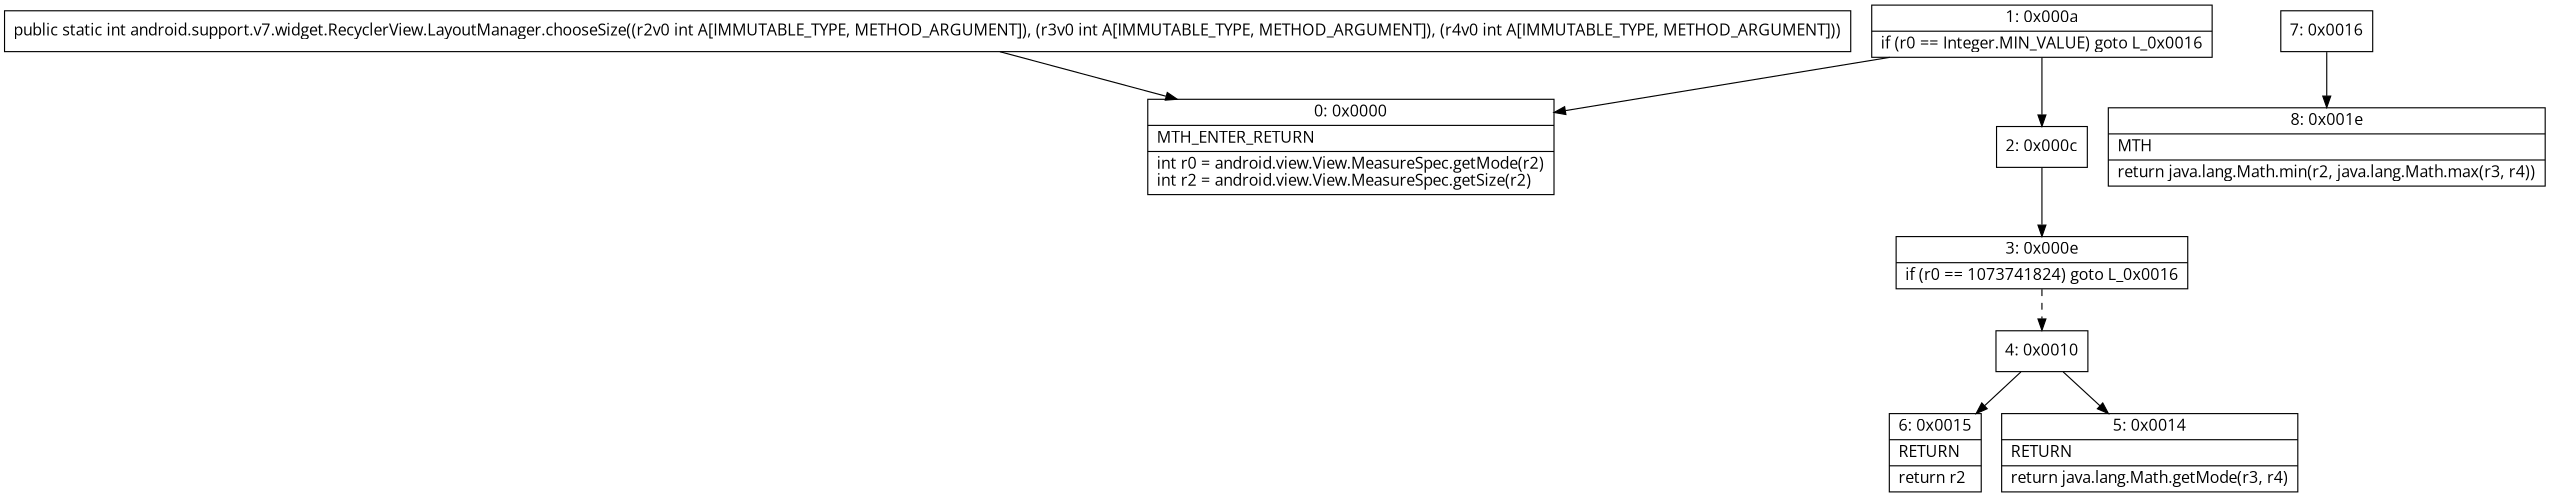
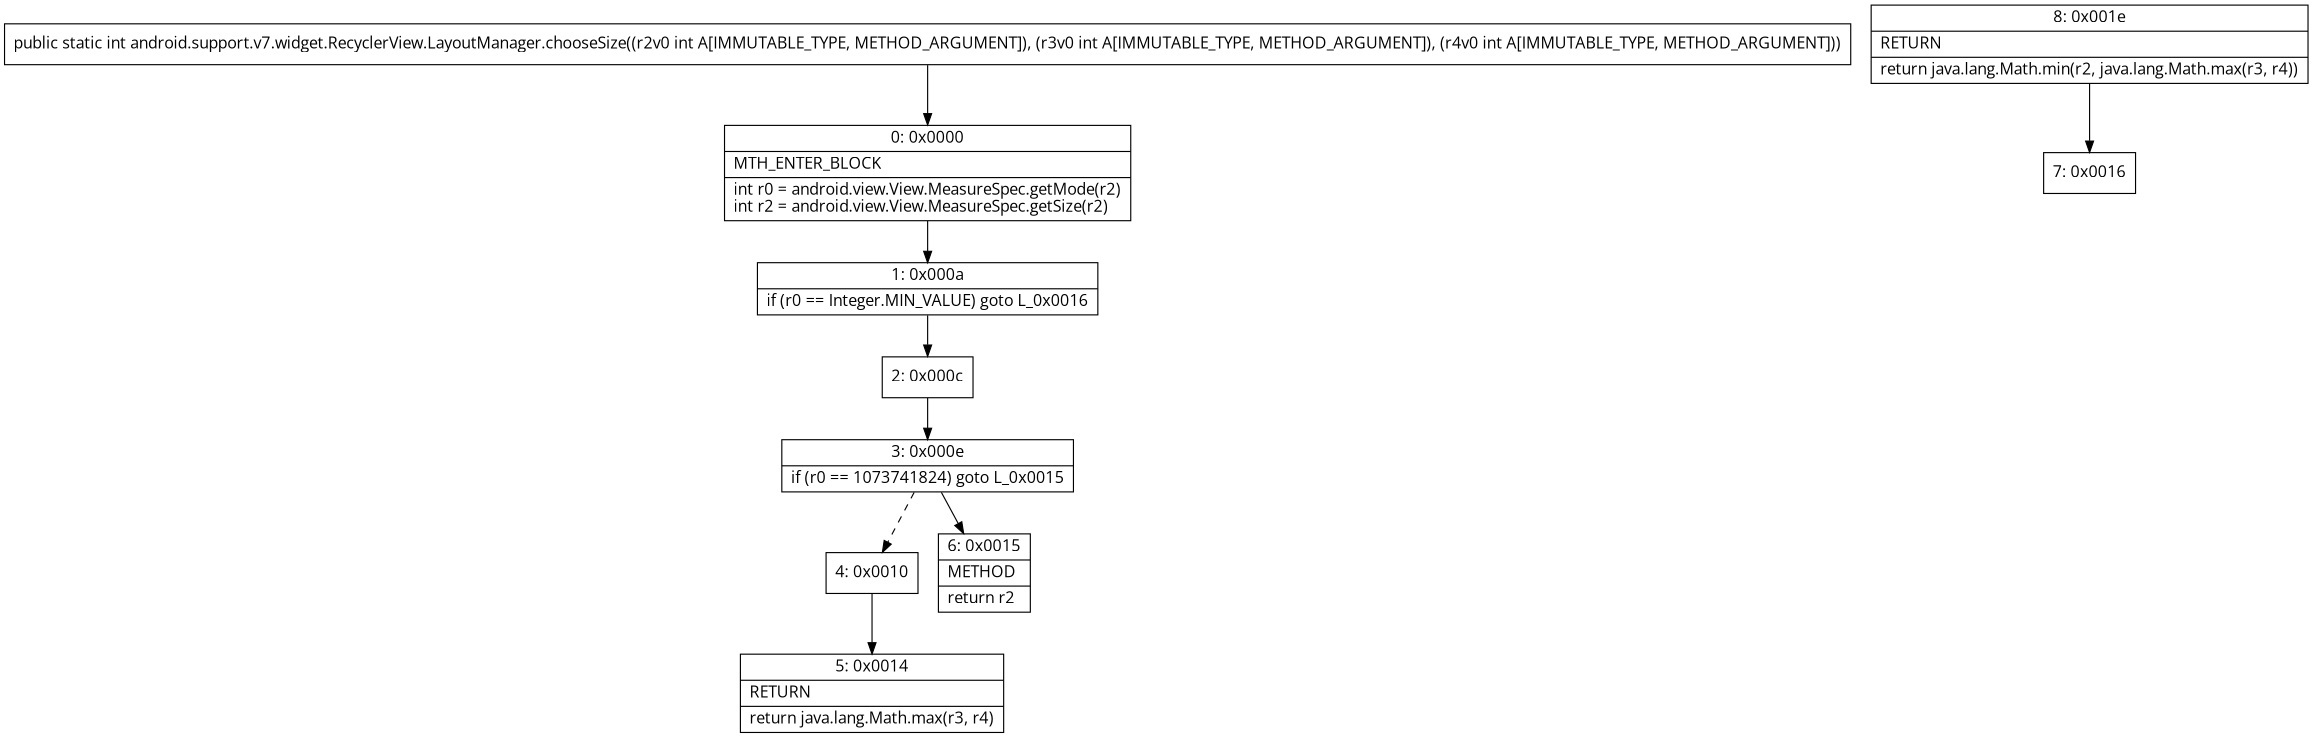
edge "7: 0x0016" -> "8: 0x001e": reversed
edge "1: 0x000a" -> "0: 0x0000": reversed
node "0: 0x0000": text "MTH_ENTER_RETURN" -> "MTH_ENTER_BLOCK"
node "8: 0x001e": text "MTH" -> "RETURN"
node "3: 0x000e": text "if (r0 == 1073741824) goto L_0x0016" -> "if (r0 == 1073741824) goto L_0x0015"
edge "4: 0x0010" -> "6: 0x0015": now "3: 0x000e" -> "6: 0x0015"
node "6: 0x0015": text "RETURN" -> "METHOD"
node "5: 0x0014": text "return java.lang.Math.getMode(r3, r4)" -> "return java.lang.Math.max(r3, r4)"
